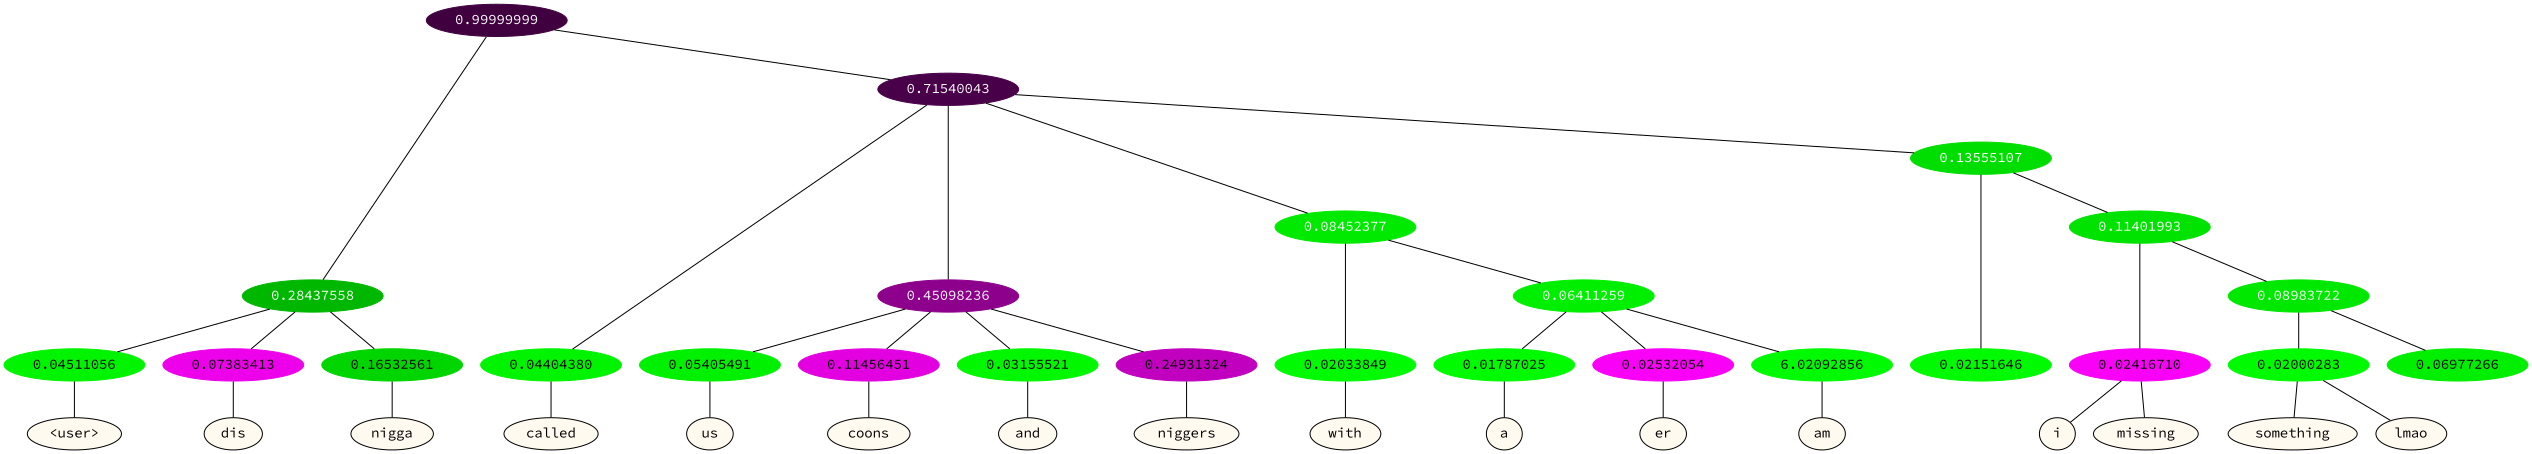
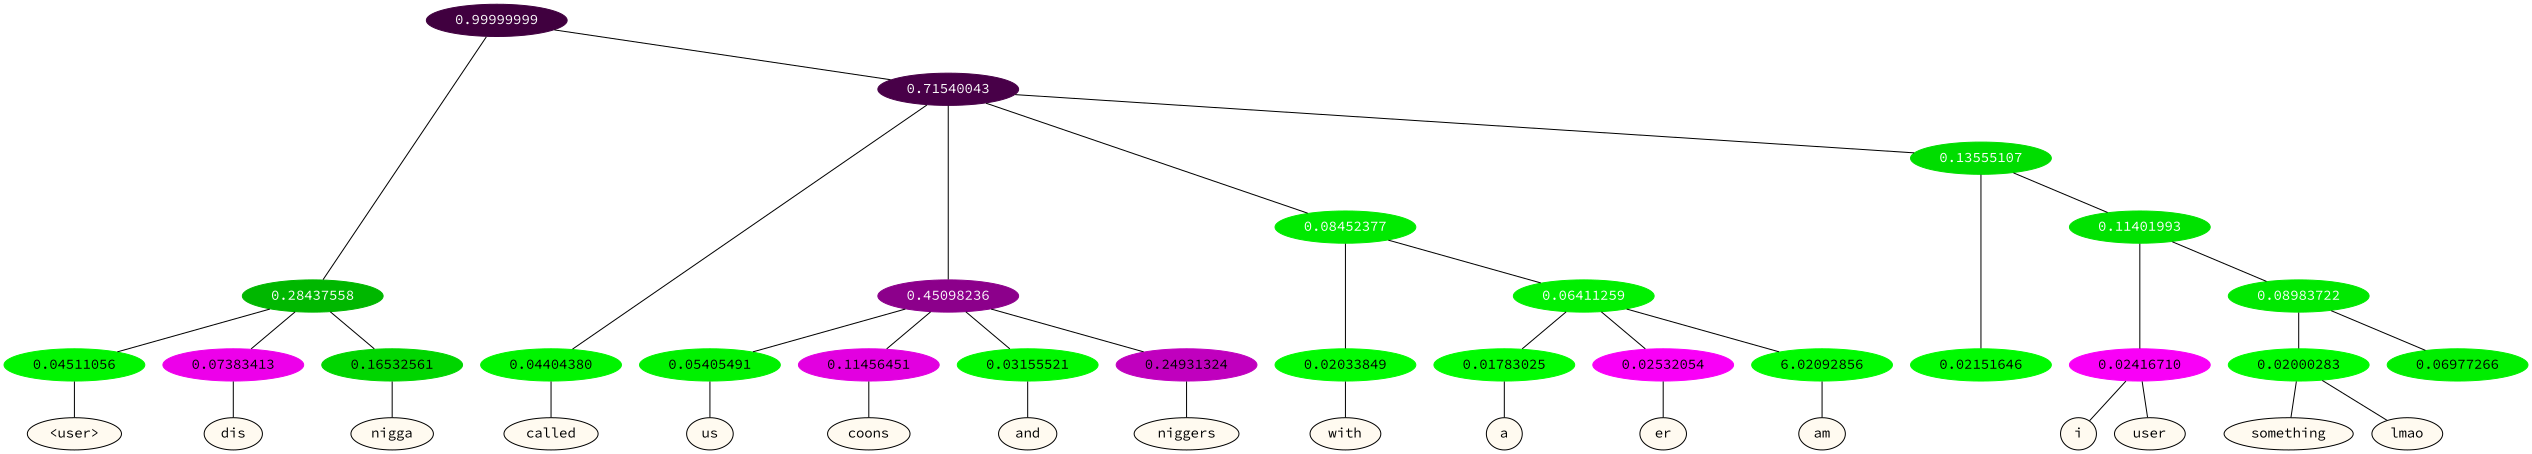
node "0.01787025": label "0.01787025" -> "0.01783025"
node "missing": label "missing" -> "user"
